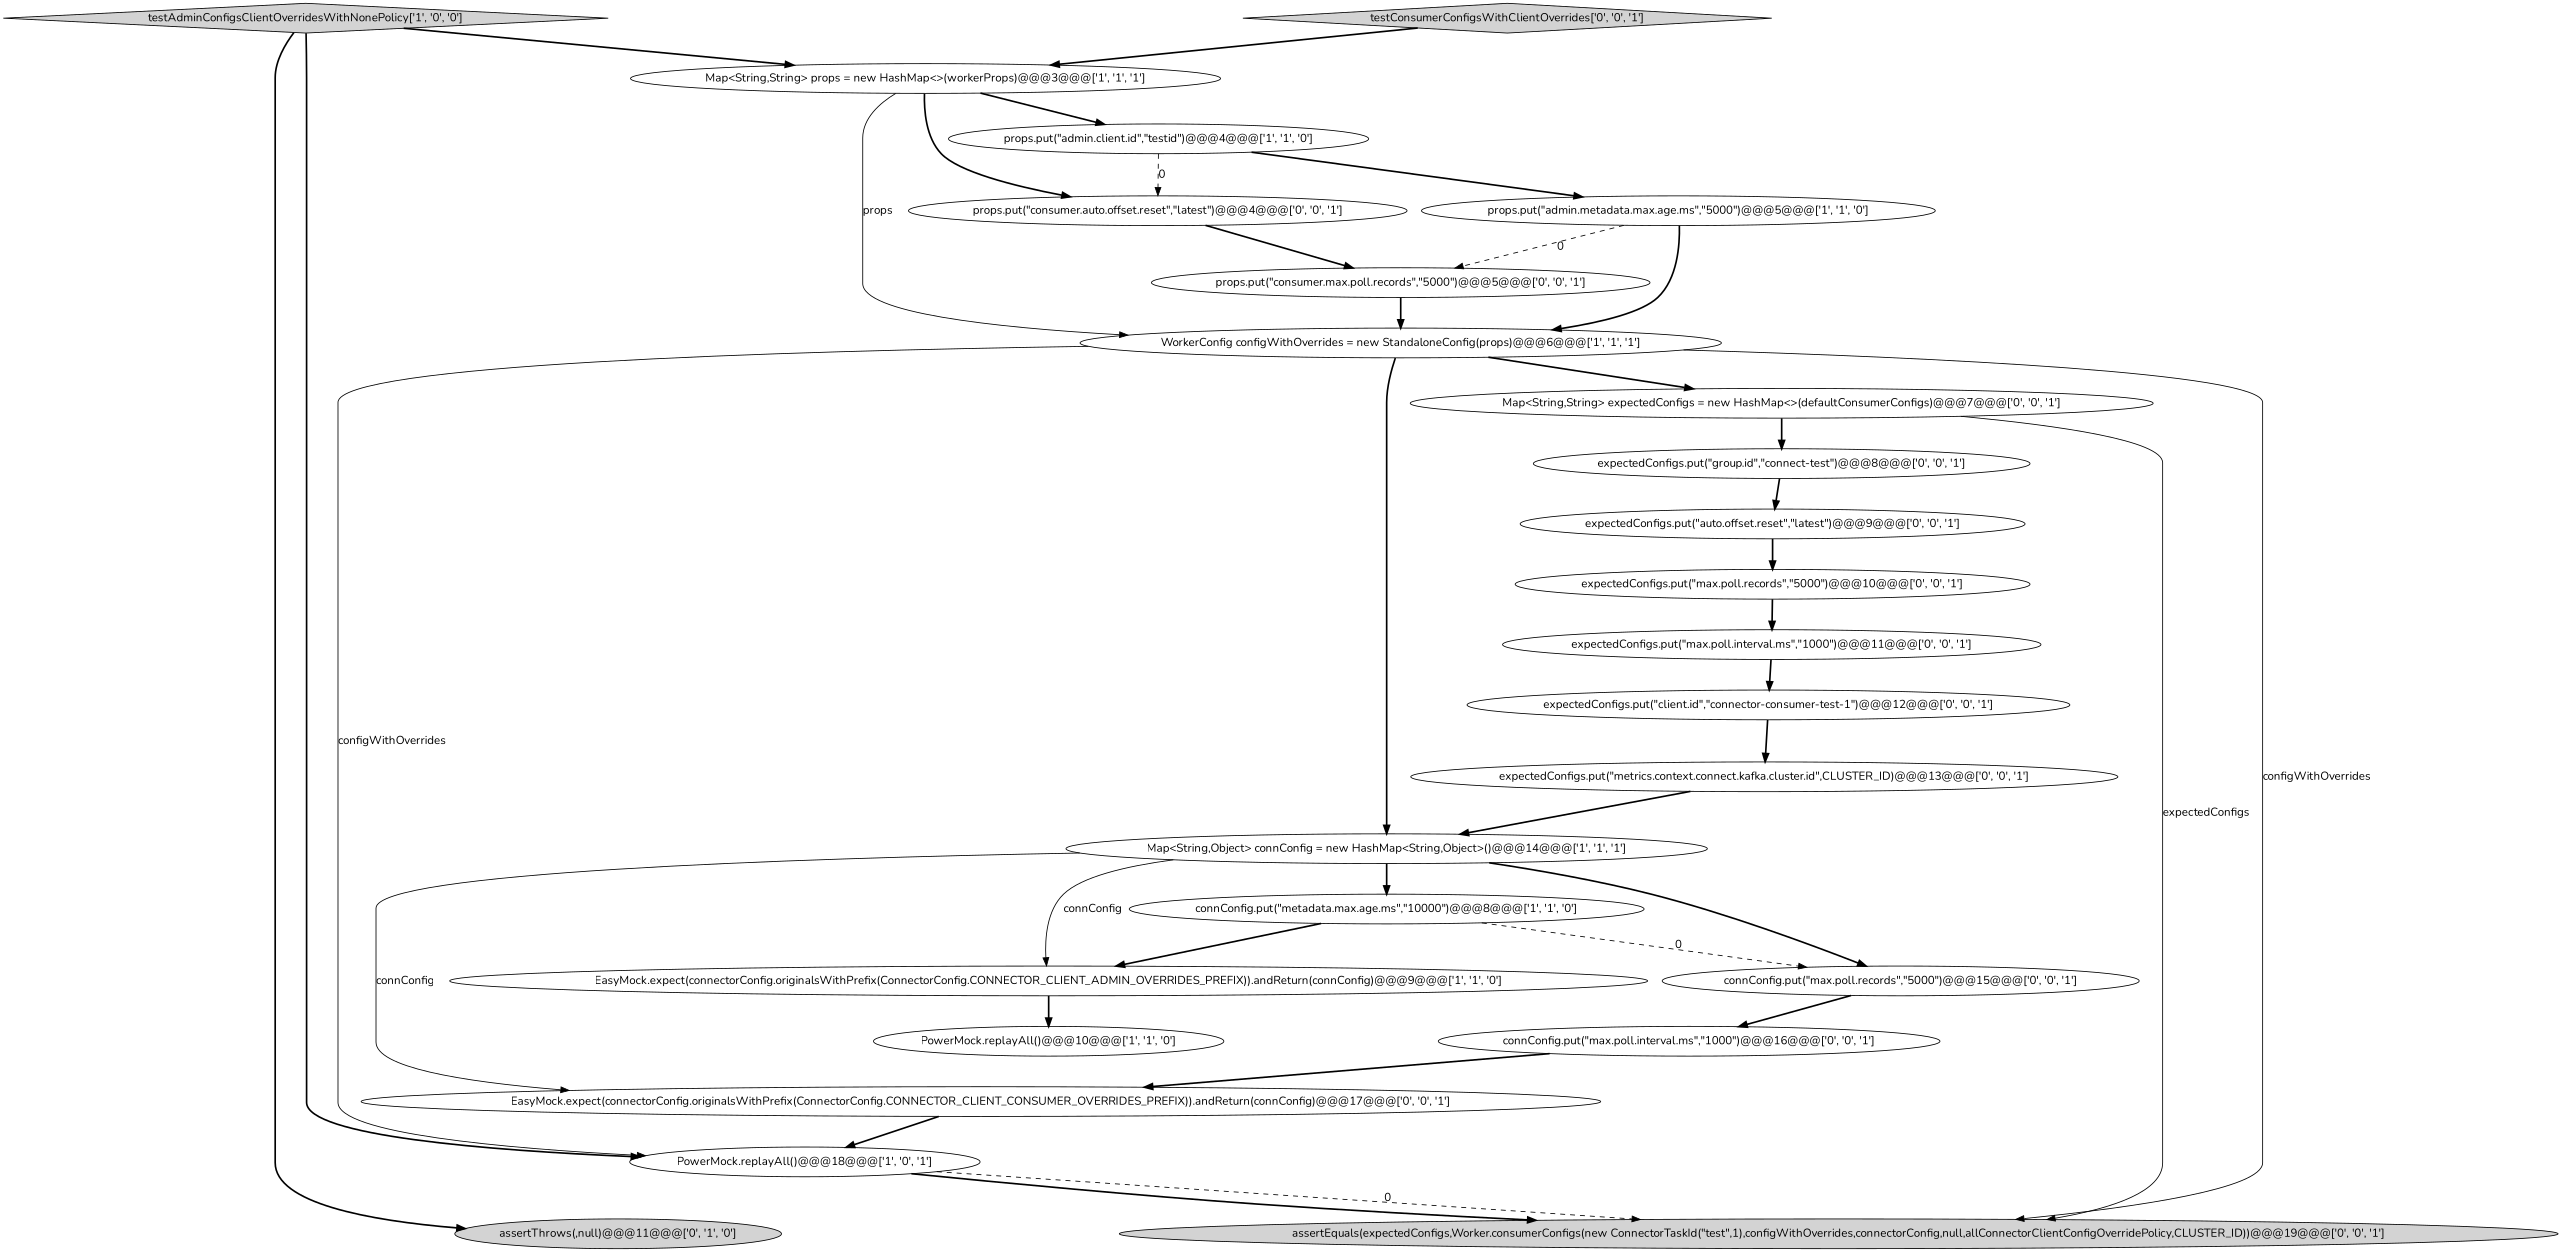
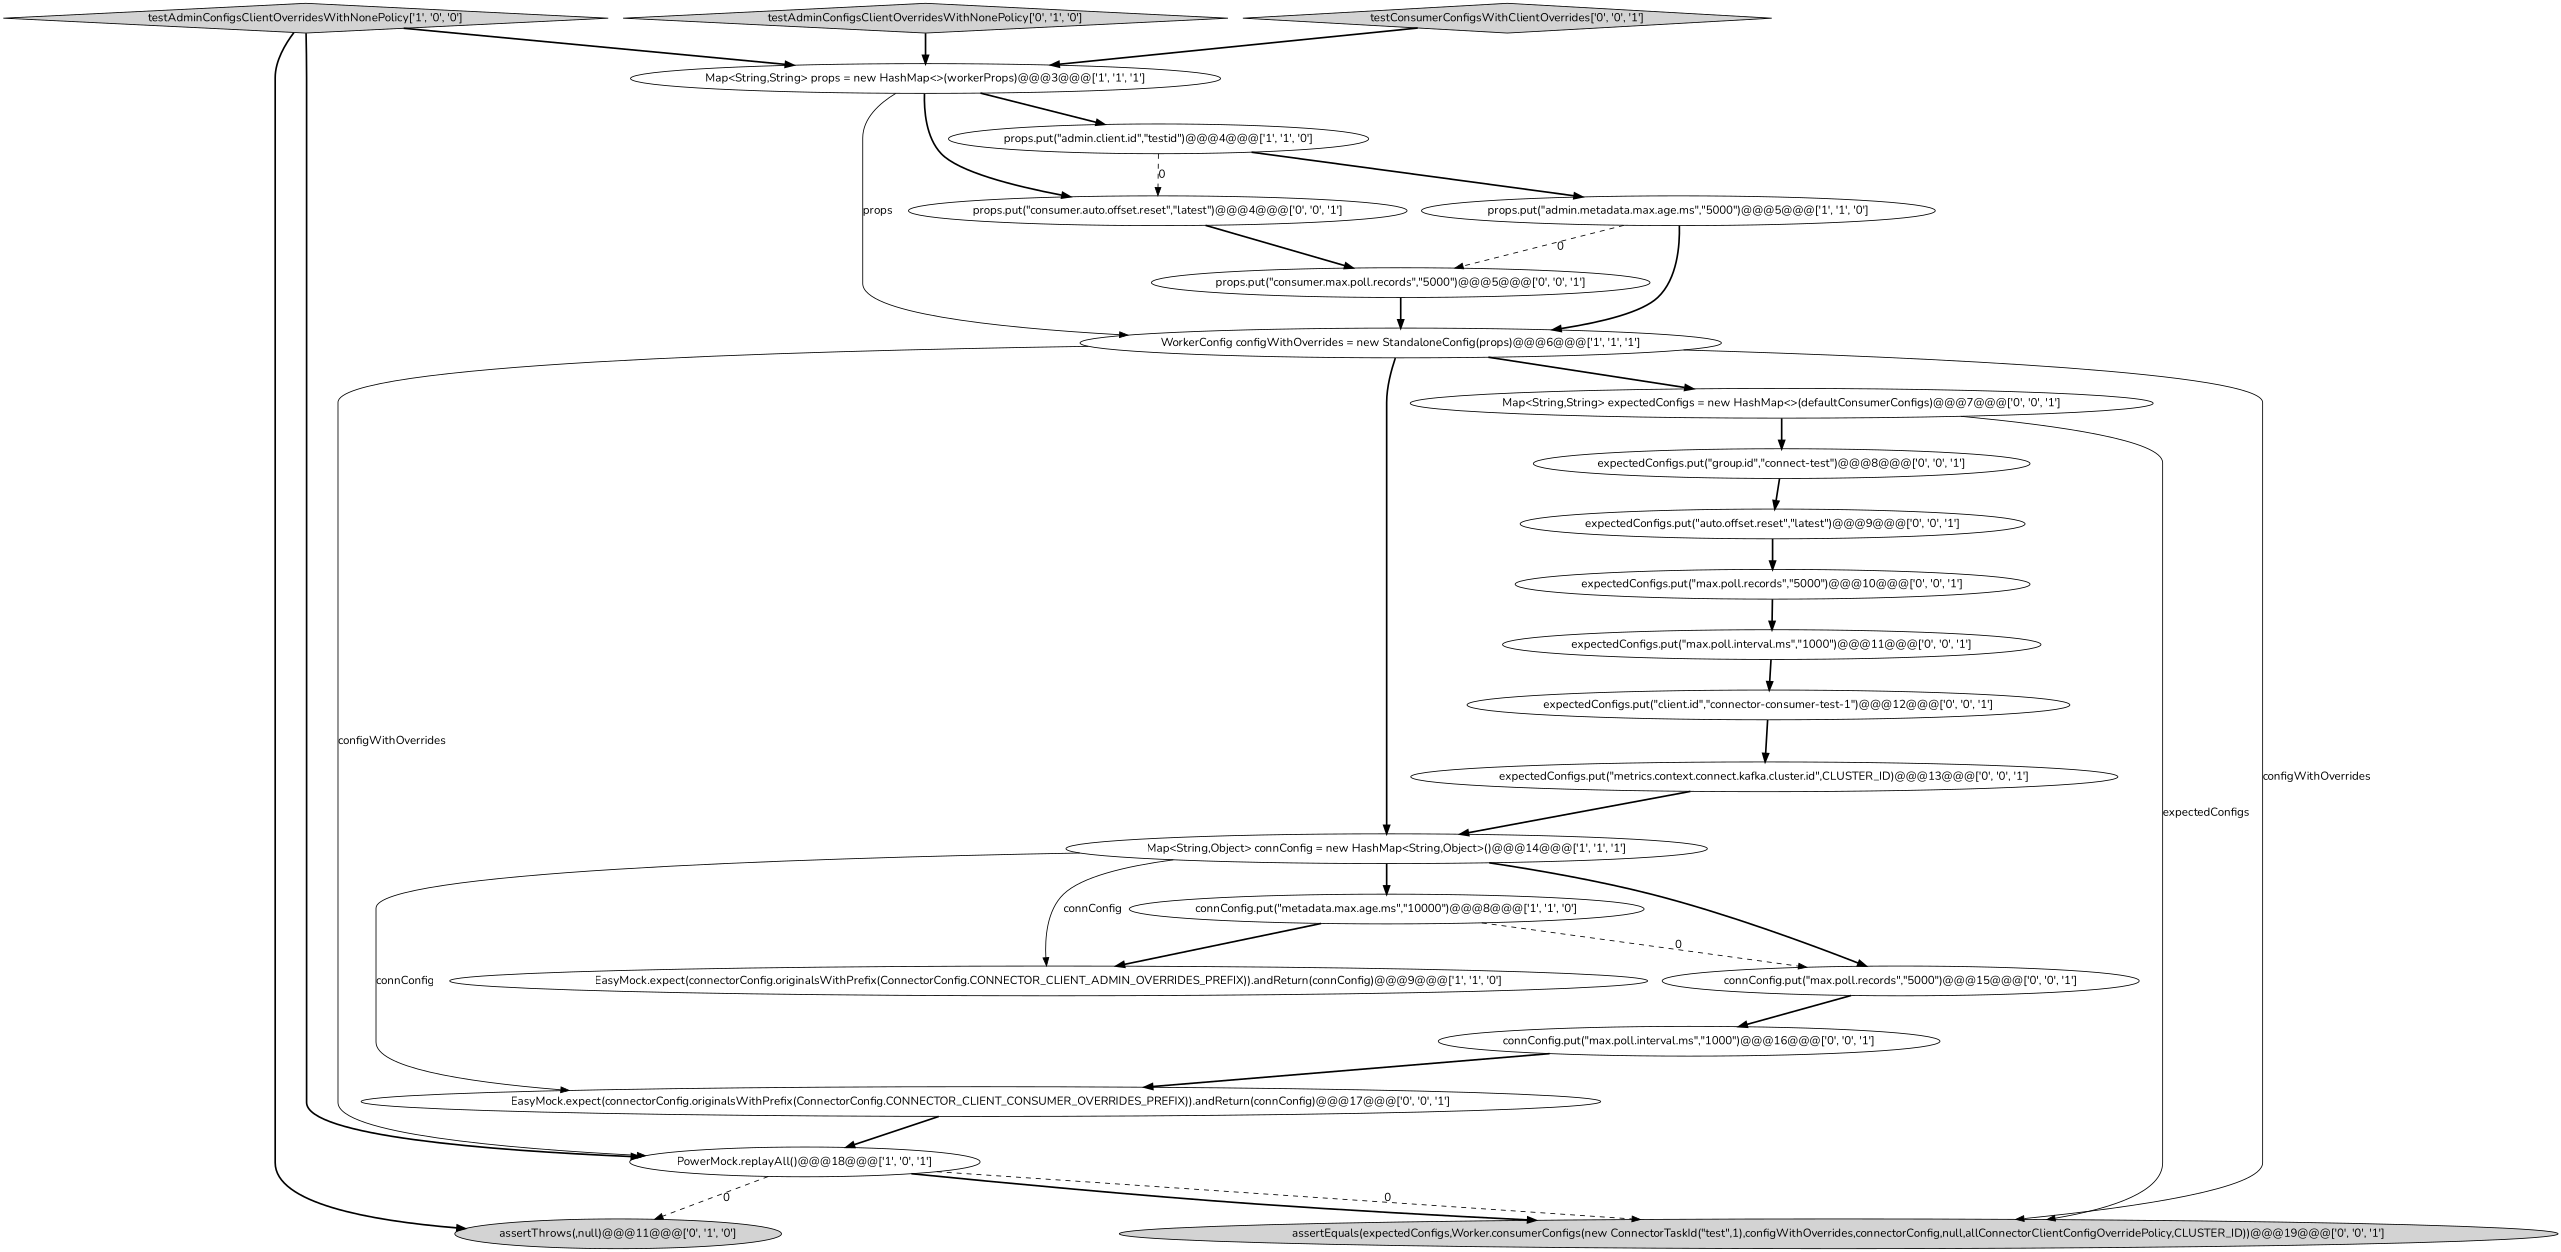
node "testAdminConfigsClientOverridesWithNonePolicy['0', '1', '0']": added
node "PowerMock.replayAll()@@@10@@@['1', '1', '0']": removed
edge "PowerMock.replayAll()@@@18@@@['1', '0', '1']" -> "assertThrows(,null)@@@11@@@['0', '1', '0']": added, label "0"
